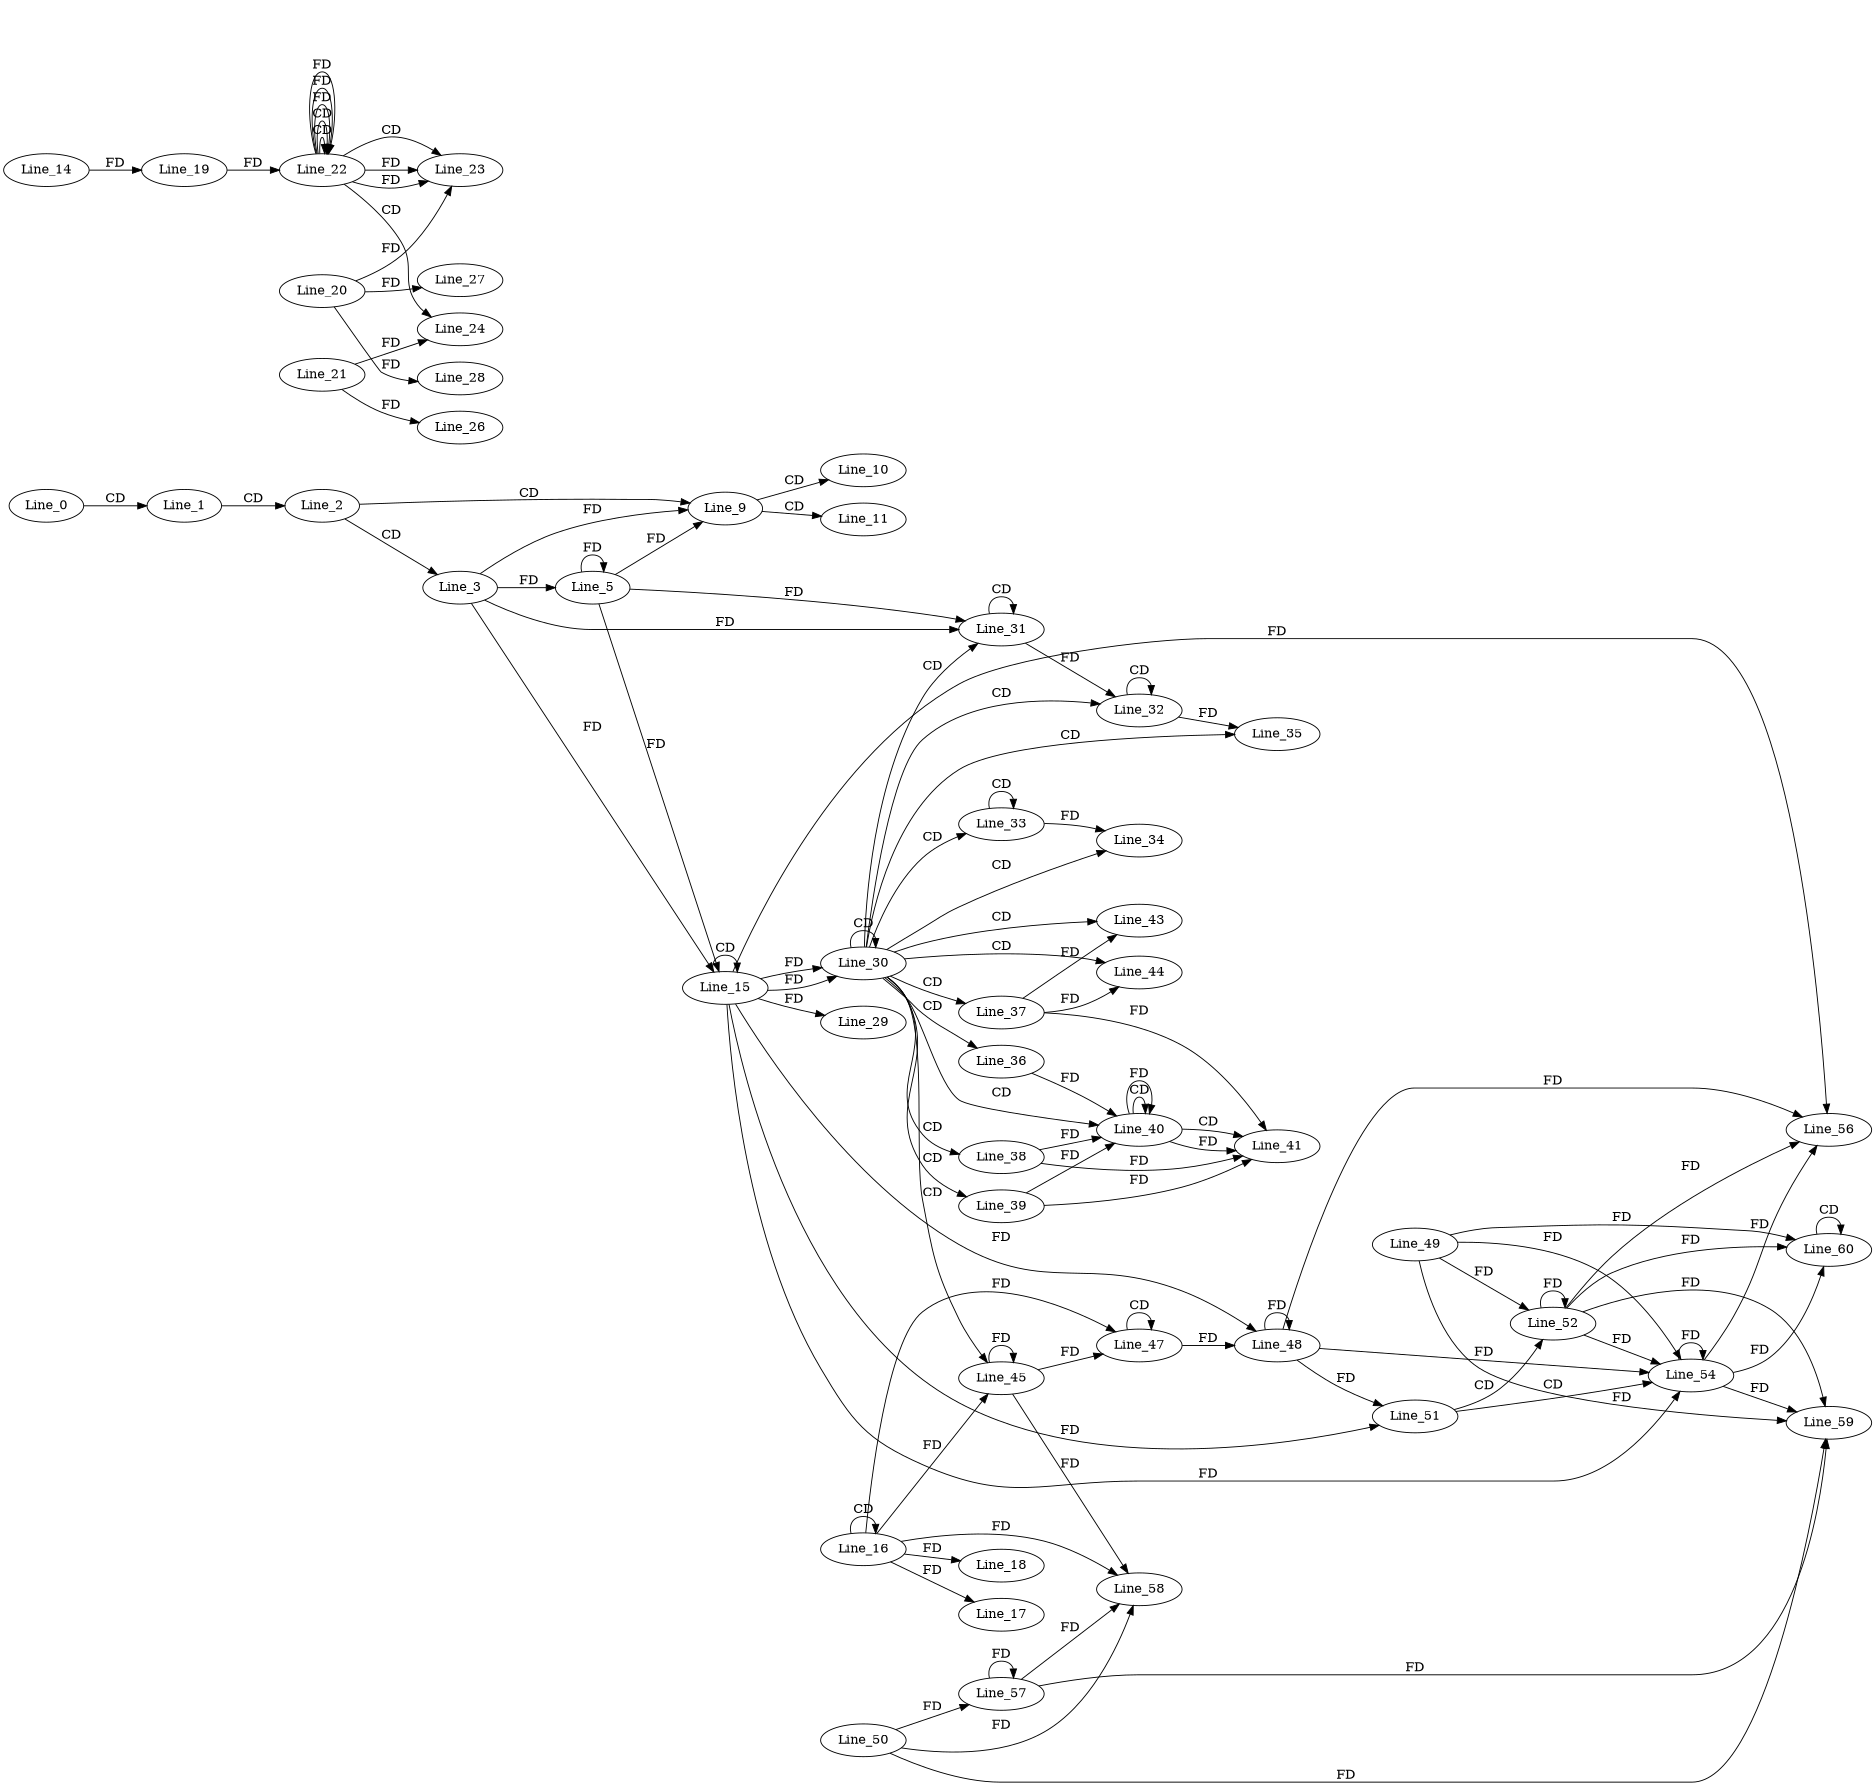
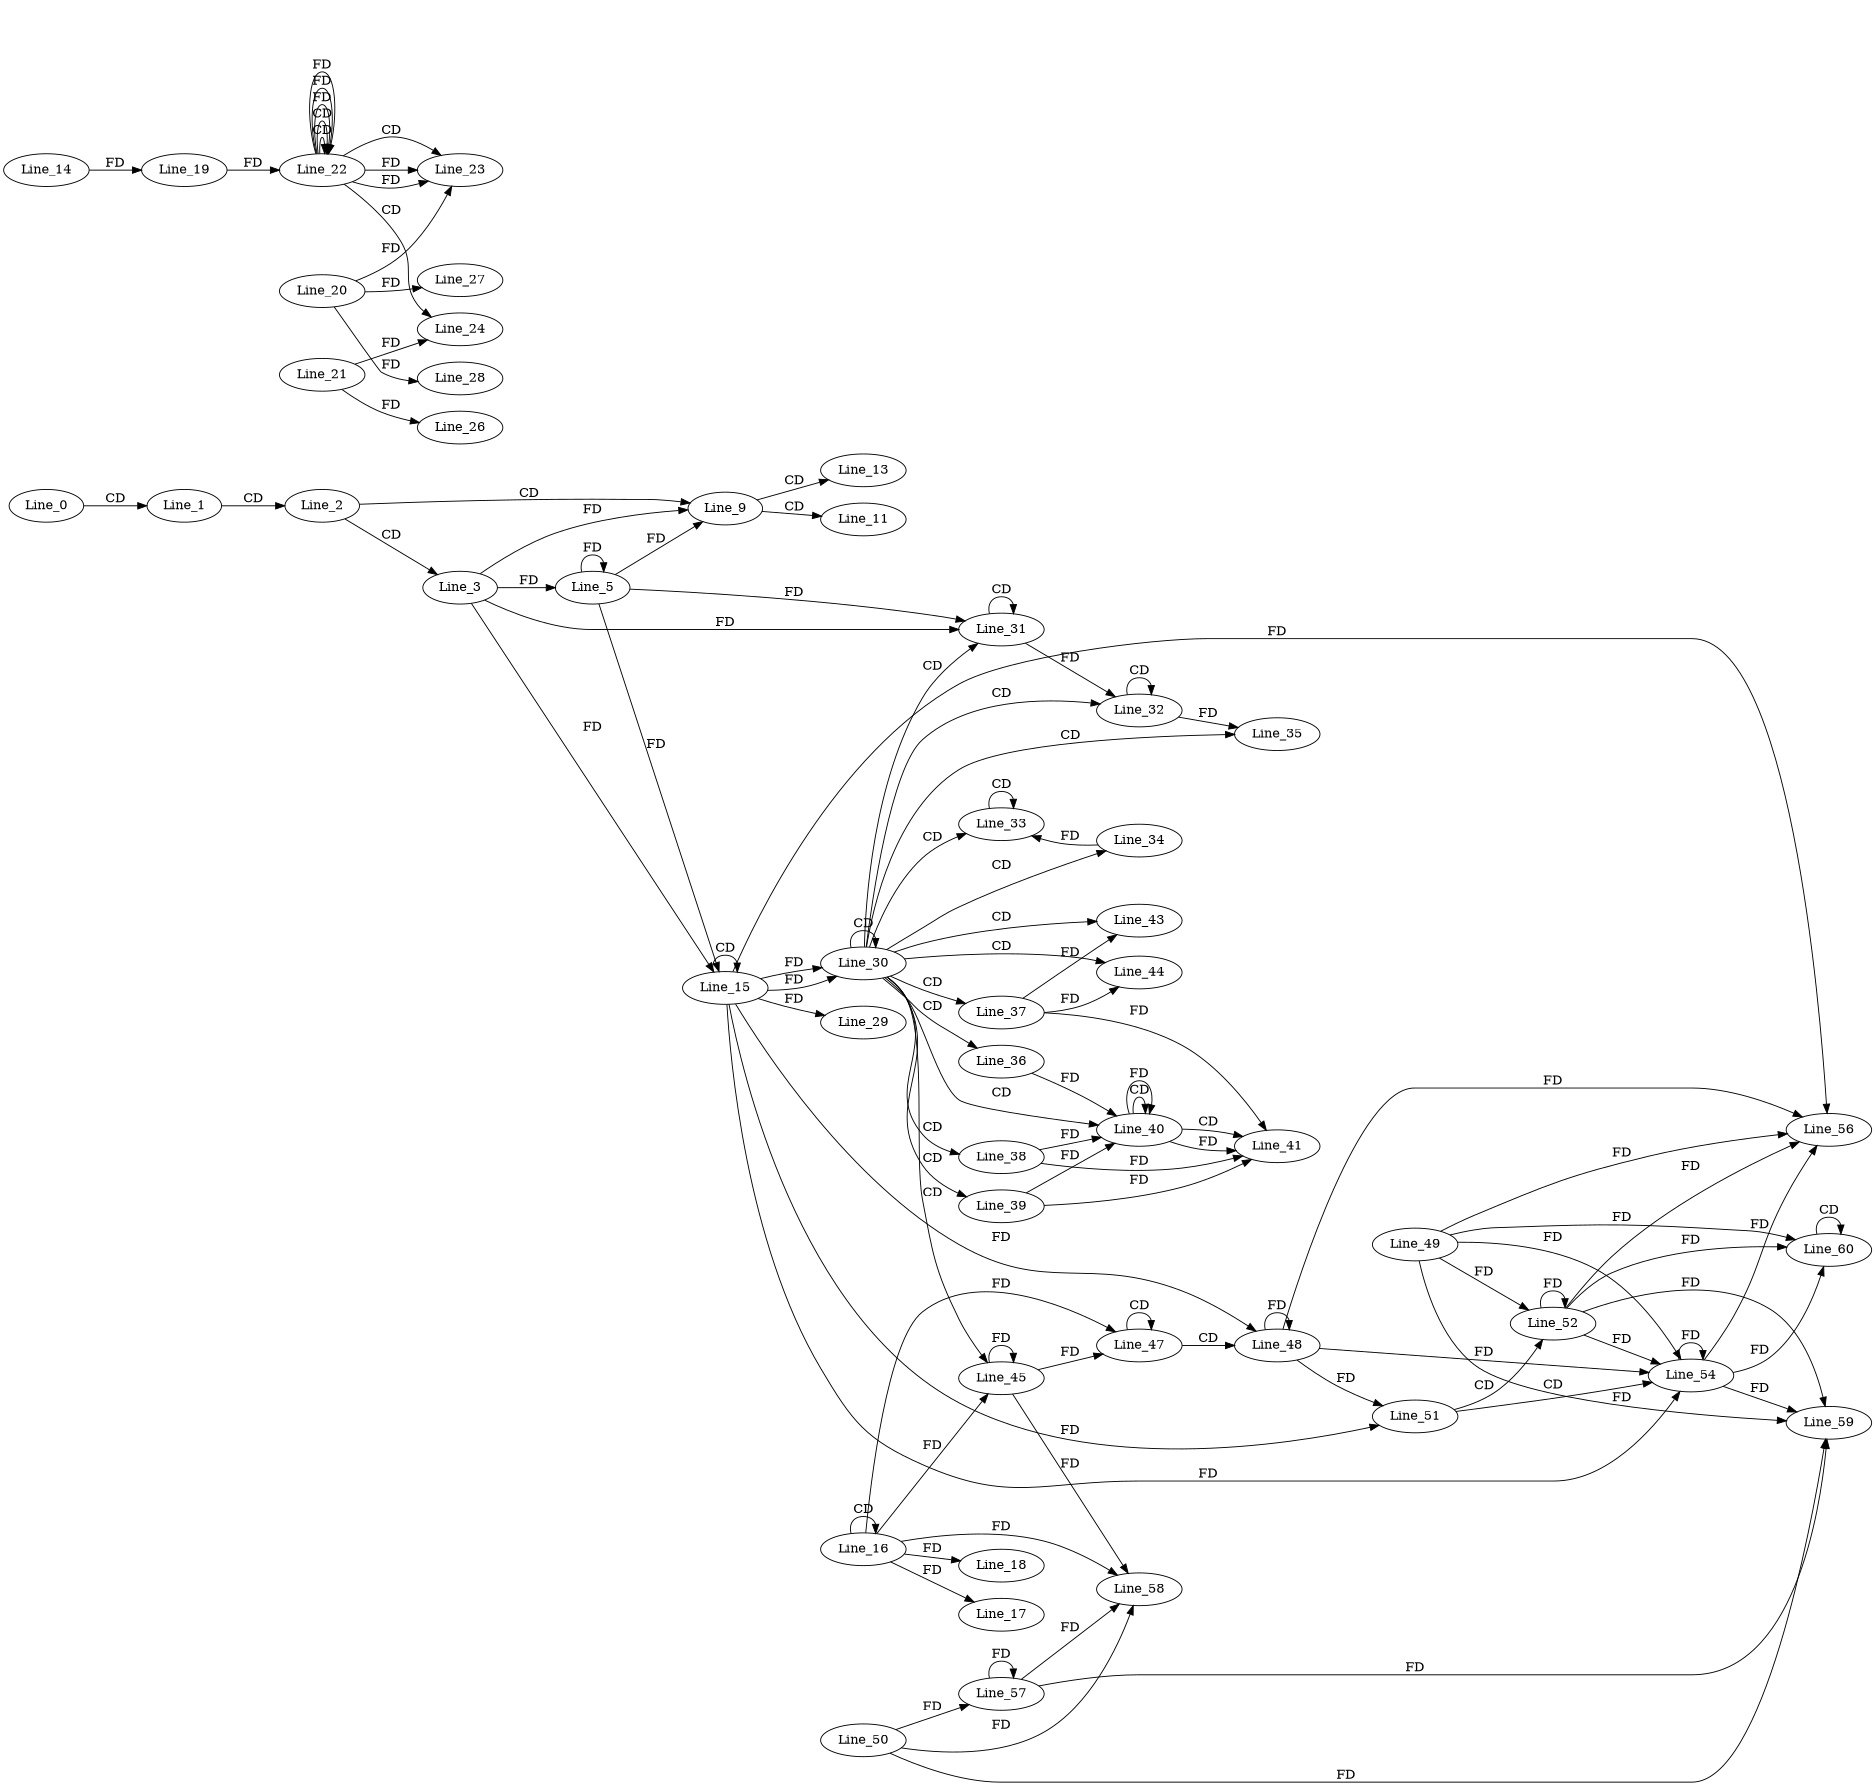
node "Line_10": label "Line_10" -> "Line_13"
edge "Line_33" -> "Line_34": reversed
edge "Line_49" -> "Line_56": added, label "FD"
edge "Line_47" -> "Line_48": label "FD" -> "CD"
